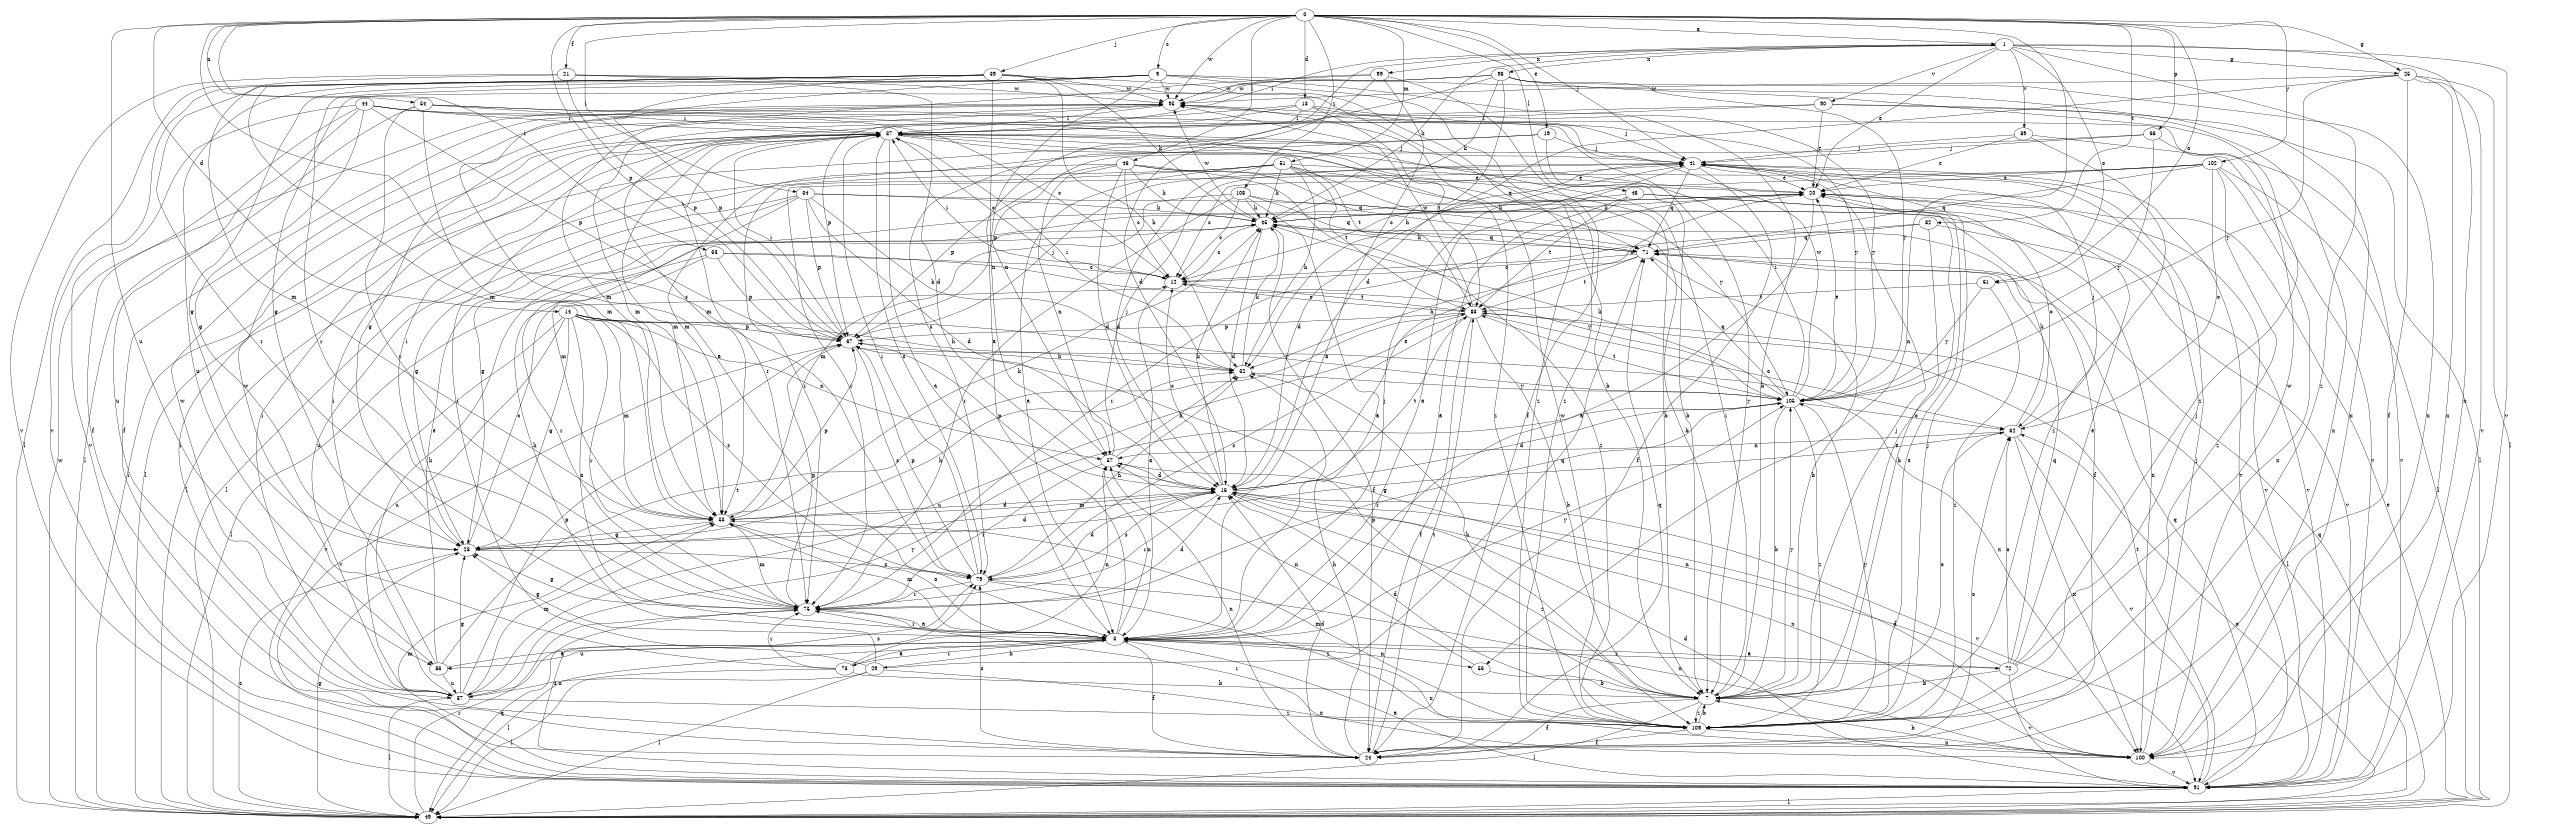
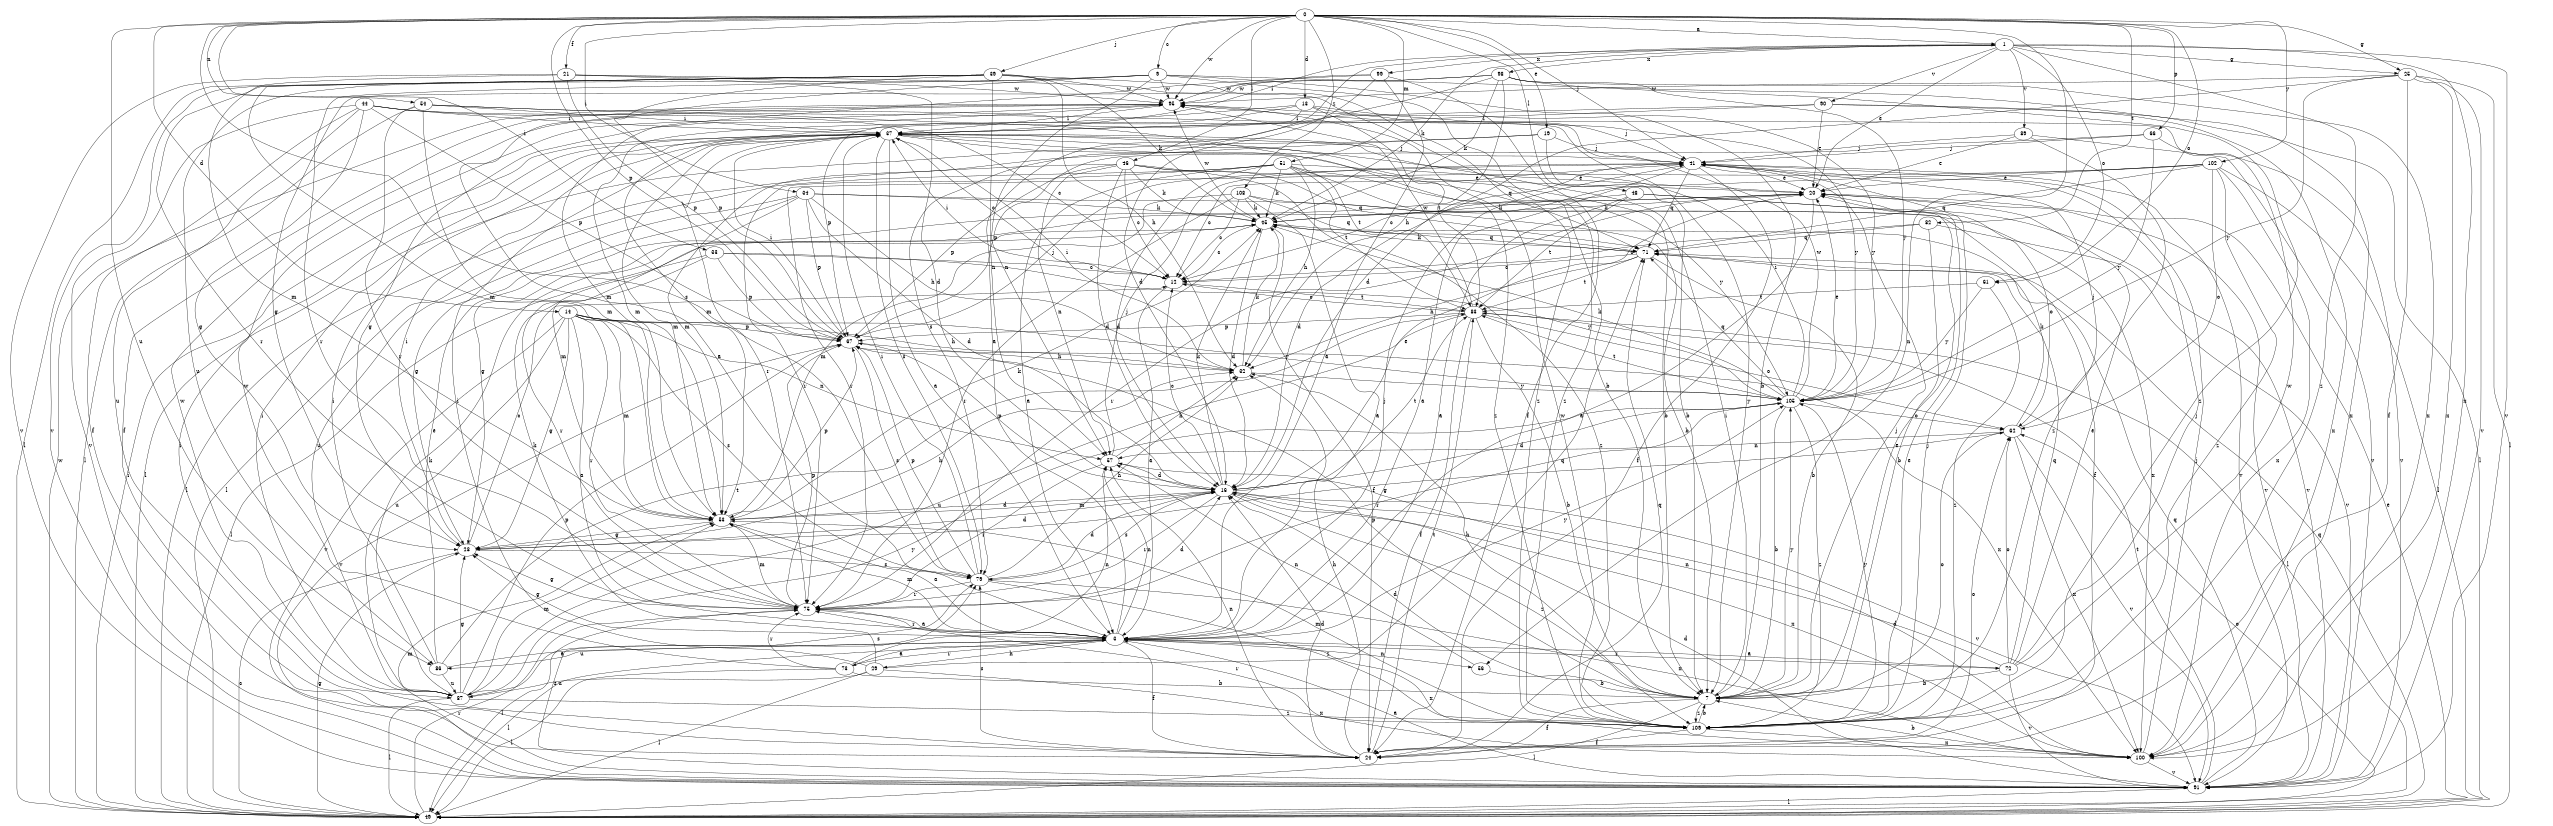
edge "9" -> "28": removed, label "g"
edge "83" -> "79": removed, label "s"
edge "75" -> "49": label "q" -> "l"
